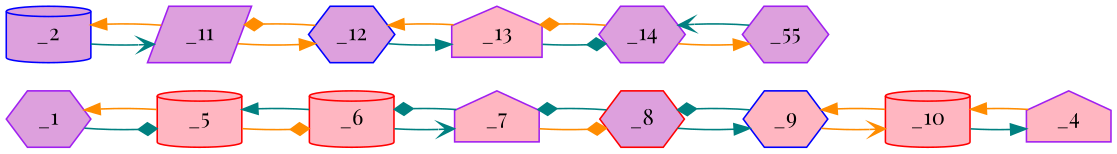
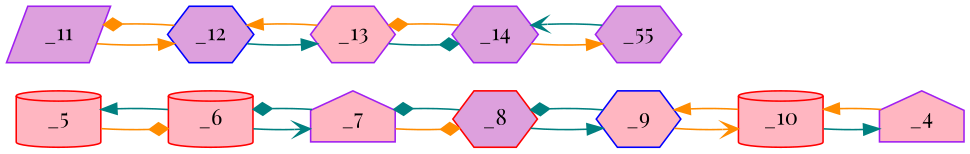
node "_2": removed
node "_13": shape house -> hexagon
node "_1": removed
